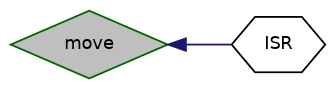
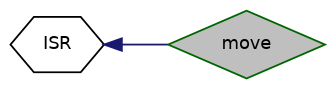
edge "ISR" -> "move": reversed
